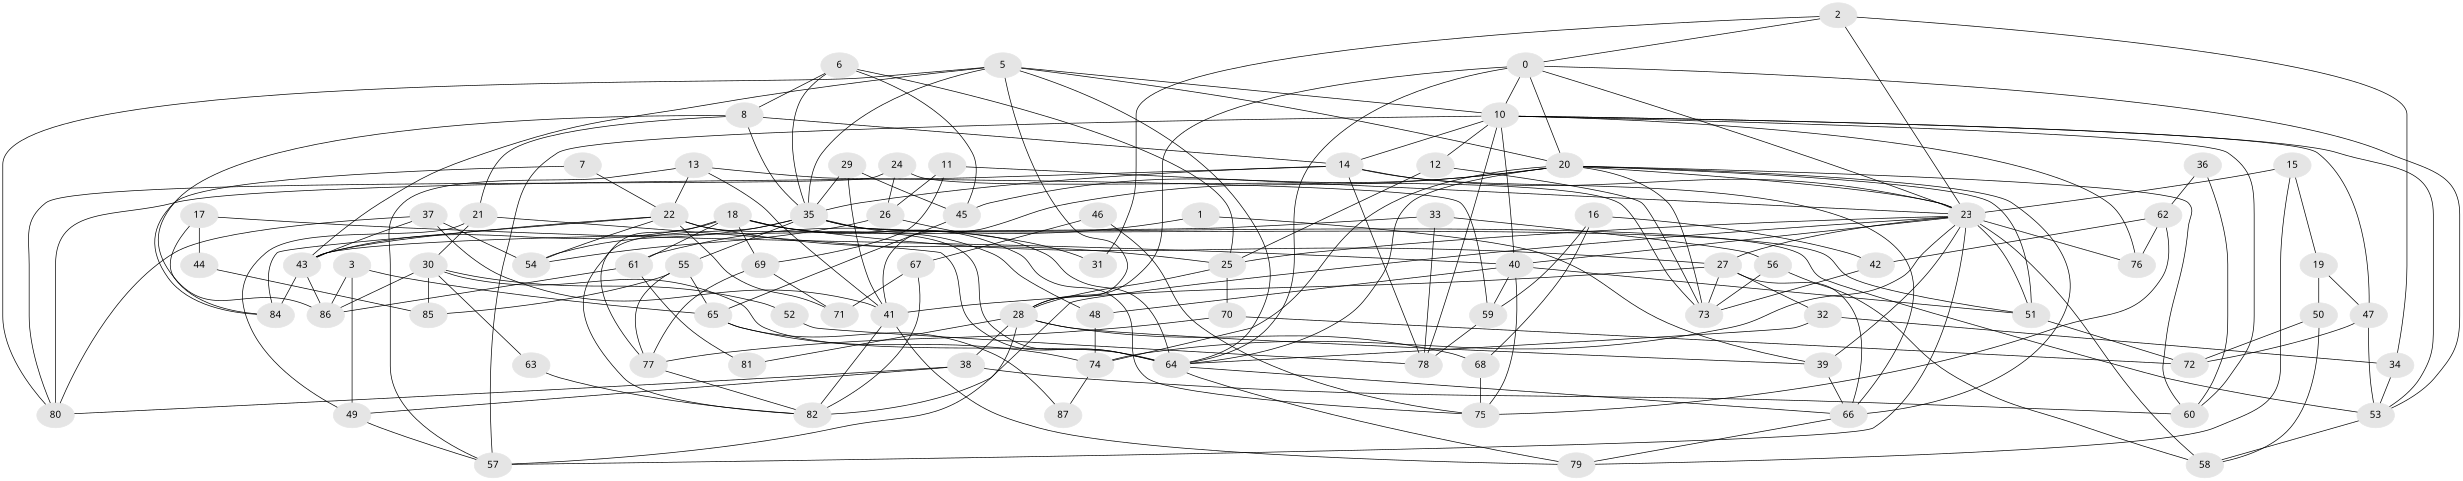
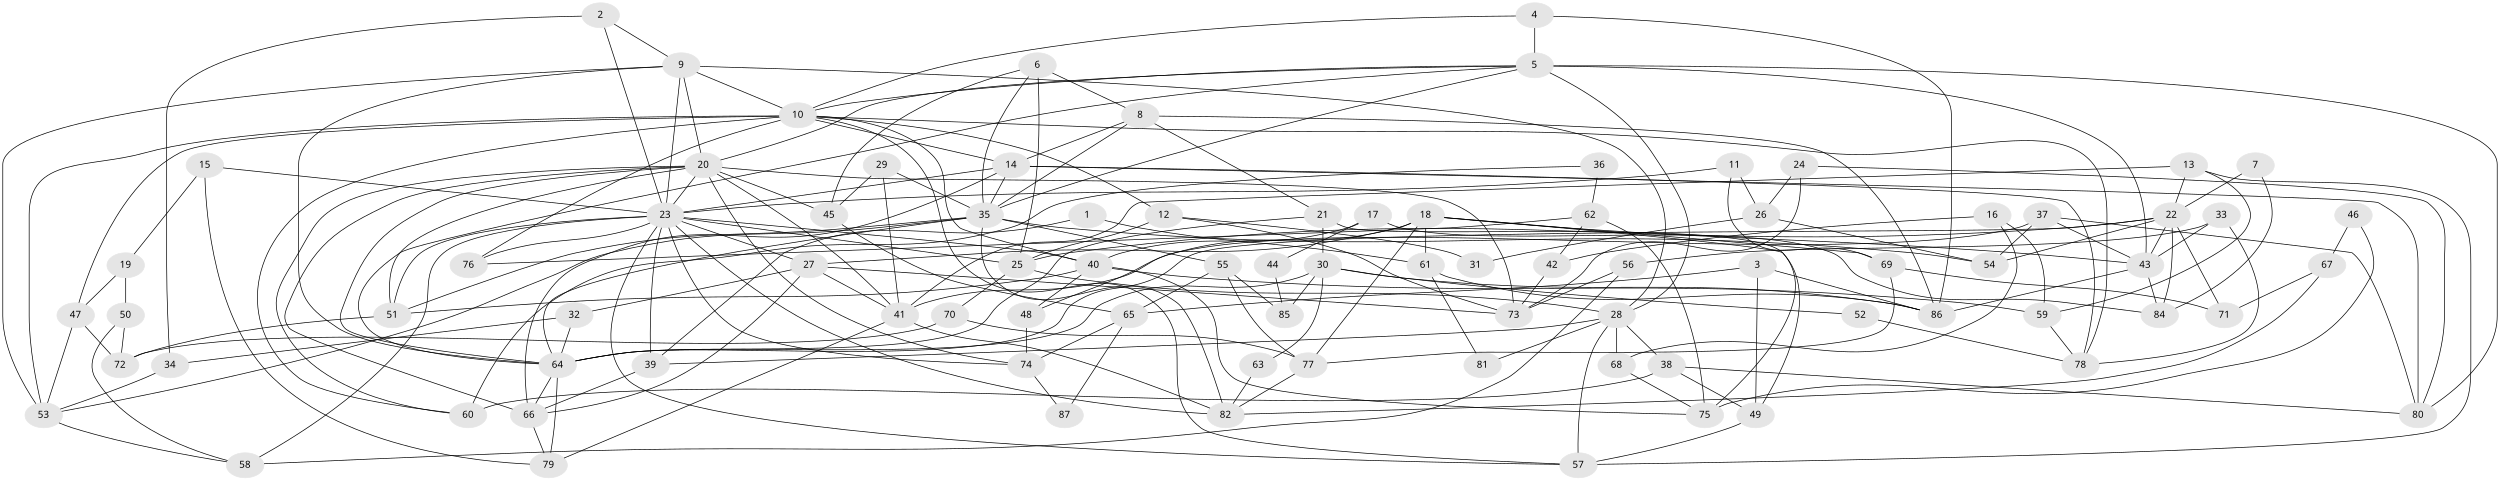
node "4": added
edge "2" -- "31": now "12" -- "31"
node "0": label "0" -> "9"
